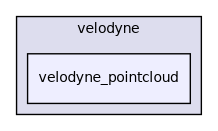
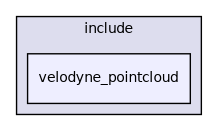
cluster "velodyne": label "velodyne" -> "include"
